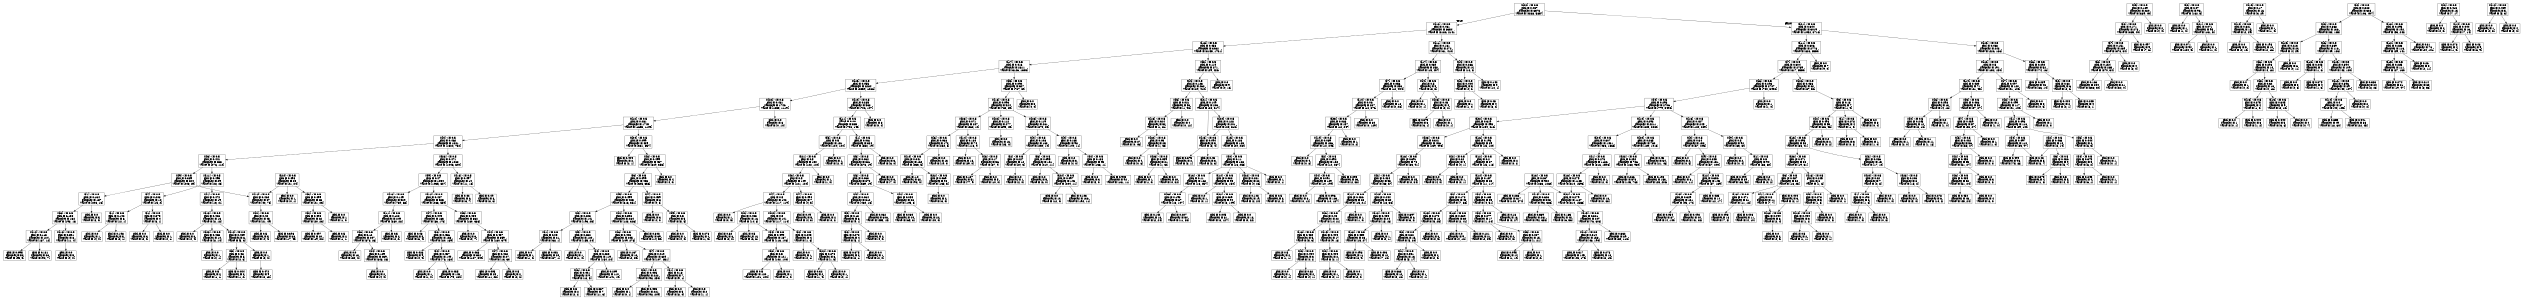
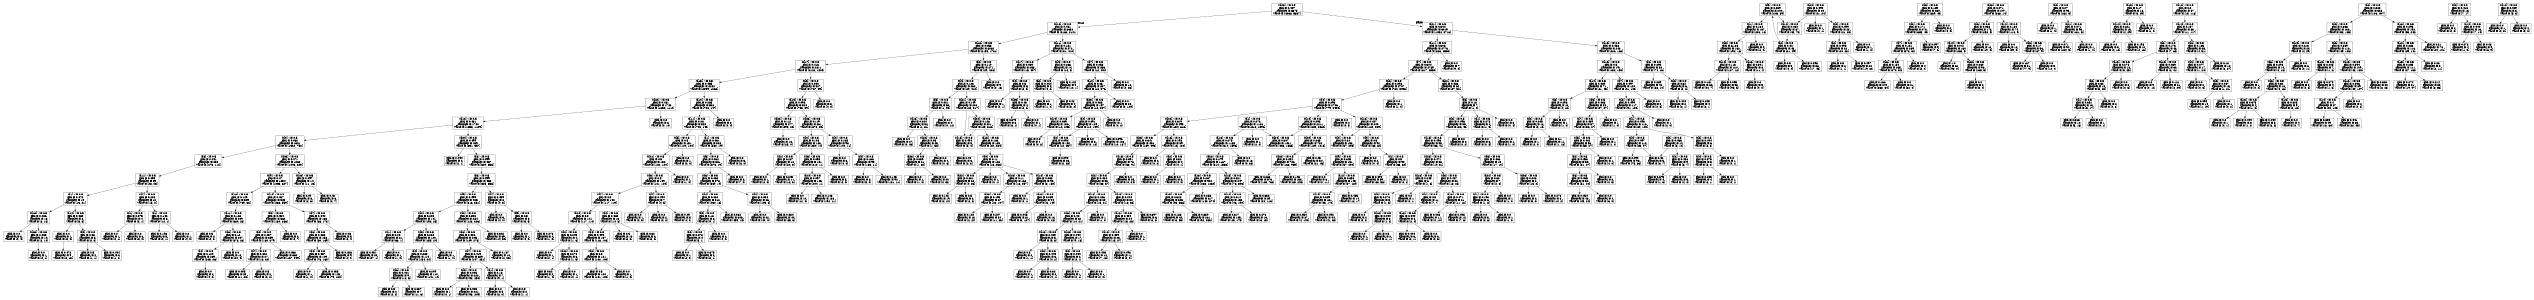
edge "X[17] <= 0.5 gini = 0.069 samples = 258 value = [15, 407]" -> "X[7] <= 0.5 gini = 0.056 samples = 253 value = [12, 404]": now "X[11] <= 0.5 gini = 0.131 samples = 272 value = [31, 410]" -> "X[7] <= 0.5 gini = 0.056 samples = 253 value = [12, 404]"
edge "X[13] <= 0.5 gini = 0.093 samples = 524 value = [763, 39]" -> "X[23] <= 0.5 gini = 0.071 samples = 247 value = [368, 14]": removed
edge "X[13] <= 0.5 gini = 0.305 samples = 9 value = [3, 13]" -> "gini = 0.444 samples = 5 value = [3, 6]": now "X[13] <= 0.5 gini = 0.375 samples = 4 value = [1, 3]" -> "gini = 0.444 samples = 5 value = [3, 6]"
node "X[11] <= 0.5 value = 0.28 samples = 535 value = [706, 143]": label "X[11] <= 0.5 value = 0.28 samples = 535 value = [706, 143]" -> "X[11] <= 0.5 gini = 0.28 samples = 535 value = [706, 143]"
edge "X[16] <= 0.5 gini = 0.198 samples = 89 value = [15, 120]" -> "X[12] <= 0.5 gini = 0.2 samples = 87 value = [15, 118]": removed
edge "X[24] <= 0.5 gini = 0.307 samples = 1431 value = [436, 1865]" -> "X[1] <= 0.5 gini = 0.276 samples = 1186 value = [316, 1596]": reversed
edge "X[0] <= 0.5 gini = 0.34 samples = 153 value = [57, 205]" -> "gini = 0.0 samples = 2 value = [0, 5]": reversed
node "gini = 0.375 samples = 2 value = [3, 1]": removed
node "gini = 0.0 samples = 4 value = [0, 8]": label "gini = 0.0 samples = 4 value = [0, 8]" -> "gini = 0.0 value = 4 value = [0, 8]"
edge "X[6] <= 0.5 gini = 0.441 samples = 233 value = [276, 112]" -> "X[9] <= 0.5 gini = 0.389 samples = 204 value = [248, 89]": now "X[2] <= 0.5 gini = 0.42 samples = 43 value = [21, 49]" -> "X[9] <= 0.5 gini = 0.389 samples = 204 value = [248, 89]"
edge "X[2] <= 0.5 gini = 0.092 samples = 152 value = [12, 237]" -> "X[4] <= 0.5 gini = 0.091 samples = 129 value = [10, 199]": reversed
node "gini = 0.0 samples = 4 value = [4, 0]": removed
node "gini = 0.245 samples = 11 value = [18, 3]": added
node "gini = 0.943 samples = 92 value = [131, 11]": label "gini = 0.943 samples = 92 value = [131, 11]" -> "gini = 0.143 samples = 92 value = [131, 11]"
edge "X[13] <= 0.5 gini = 0.267 samples = 920 value = [238, 1260]" -> "X[22] <= 0.5 gini = 0.279 samples = 1167 value = [314, 1563]": reversed
edge "X[7] <= 0.5 gini = 0.5 samples = 142 value = [117, 119]" -> "gini = 0.0 samples = 1 value = [0, 5]": now "X[7] <= 0.5 gini = 0.494 samples = 7 value = [4, 5]" -> "gini = 0.0 samples = 1 value = [0, 5]"
edge "gini = 0.444 samples = 3 value = [2, 1]" -> "X[13] <= 0.5 gini = 0.444 samples = 6 value = [2, 4]": reversed
edge "X[13] <= 0.5 gini = 0.426 samples = 13 value = [8, 18]" -> "X[14] <= 0.5 gini = 0.469 samples = 6 value = [5, 3]": now "X[1] <= 0.5 gini = 0.472 samples = 19 value = [13, 21]" -> "X[14] <= 0.5 gini = 0.469 samples = 6 value = [5, 3]"
